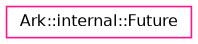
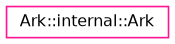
node "Ark::internal::Future": label "Ark::internal::Future" -> "Ark::internal::Ark"
